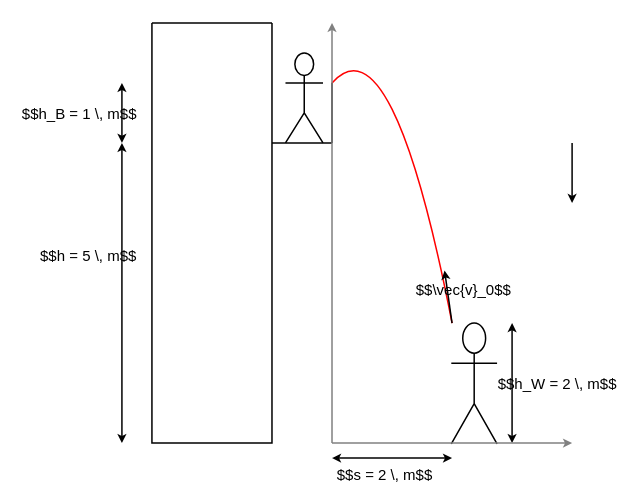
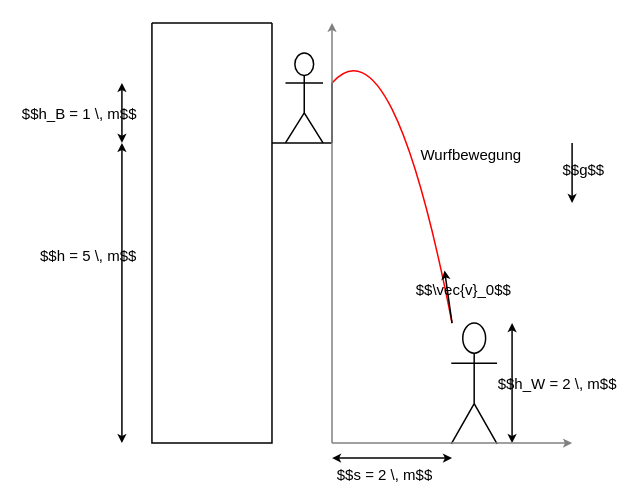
node "Wurfbewegung": added
node "$$g$$": added
